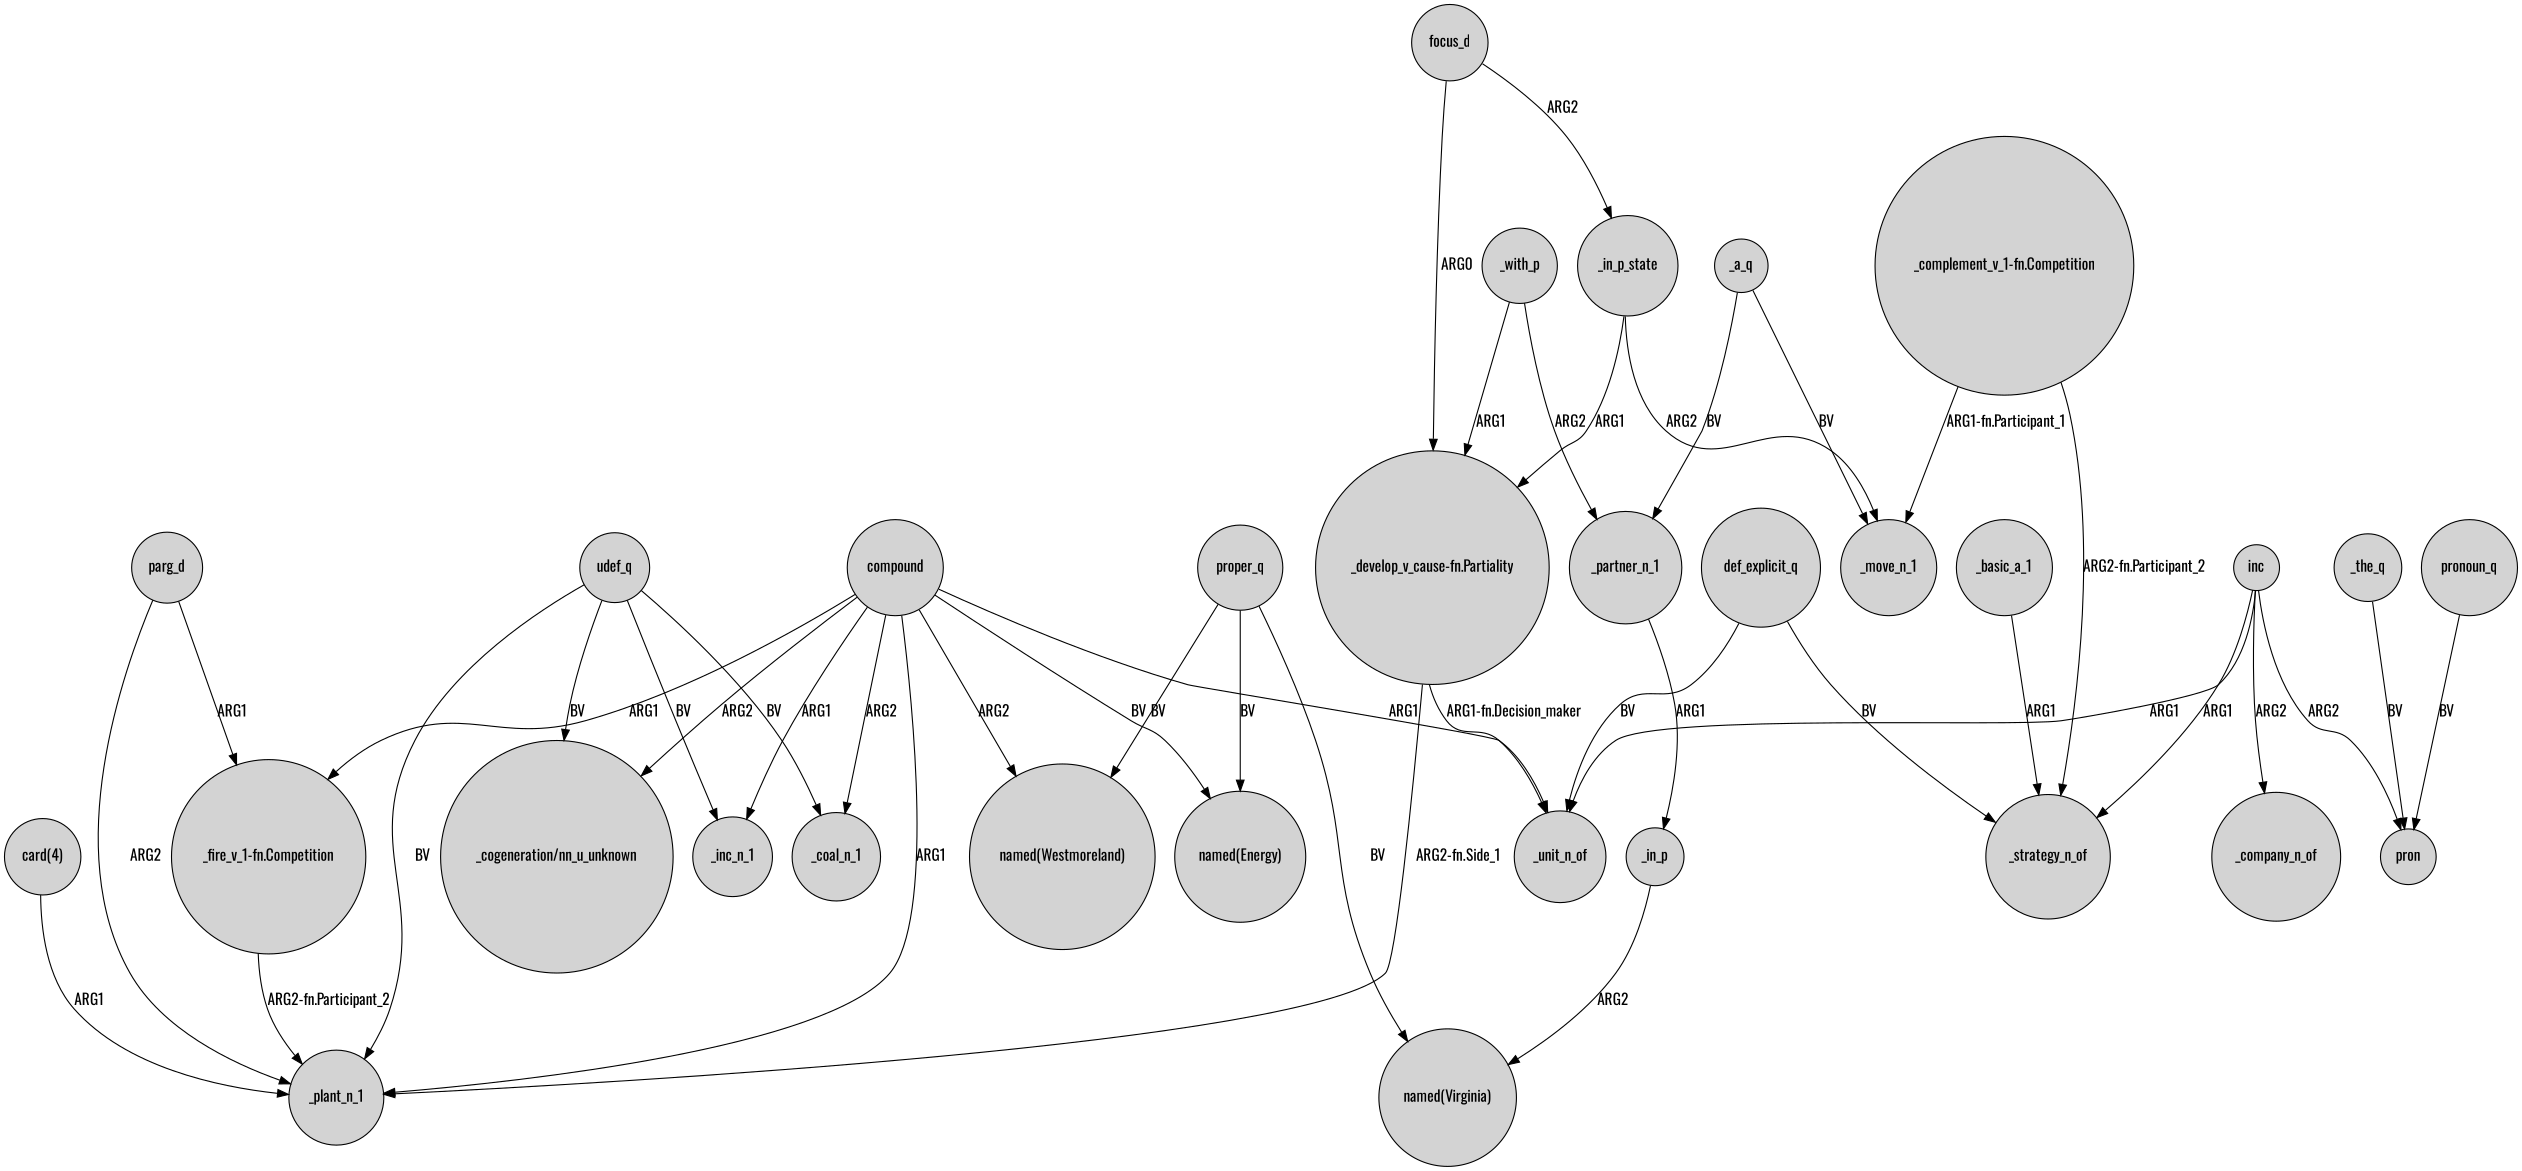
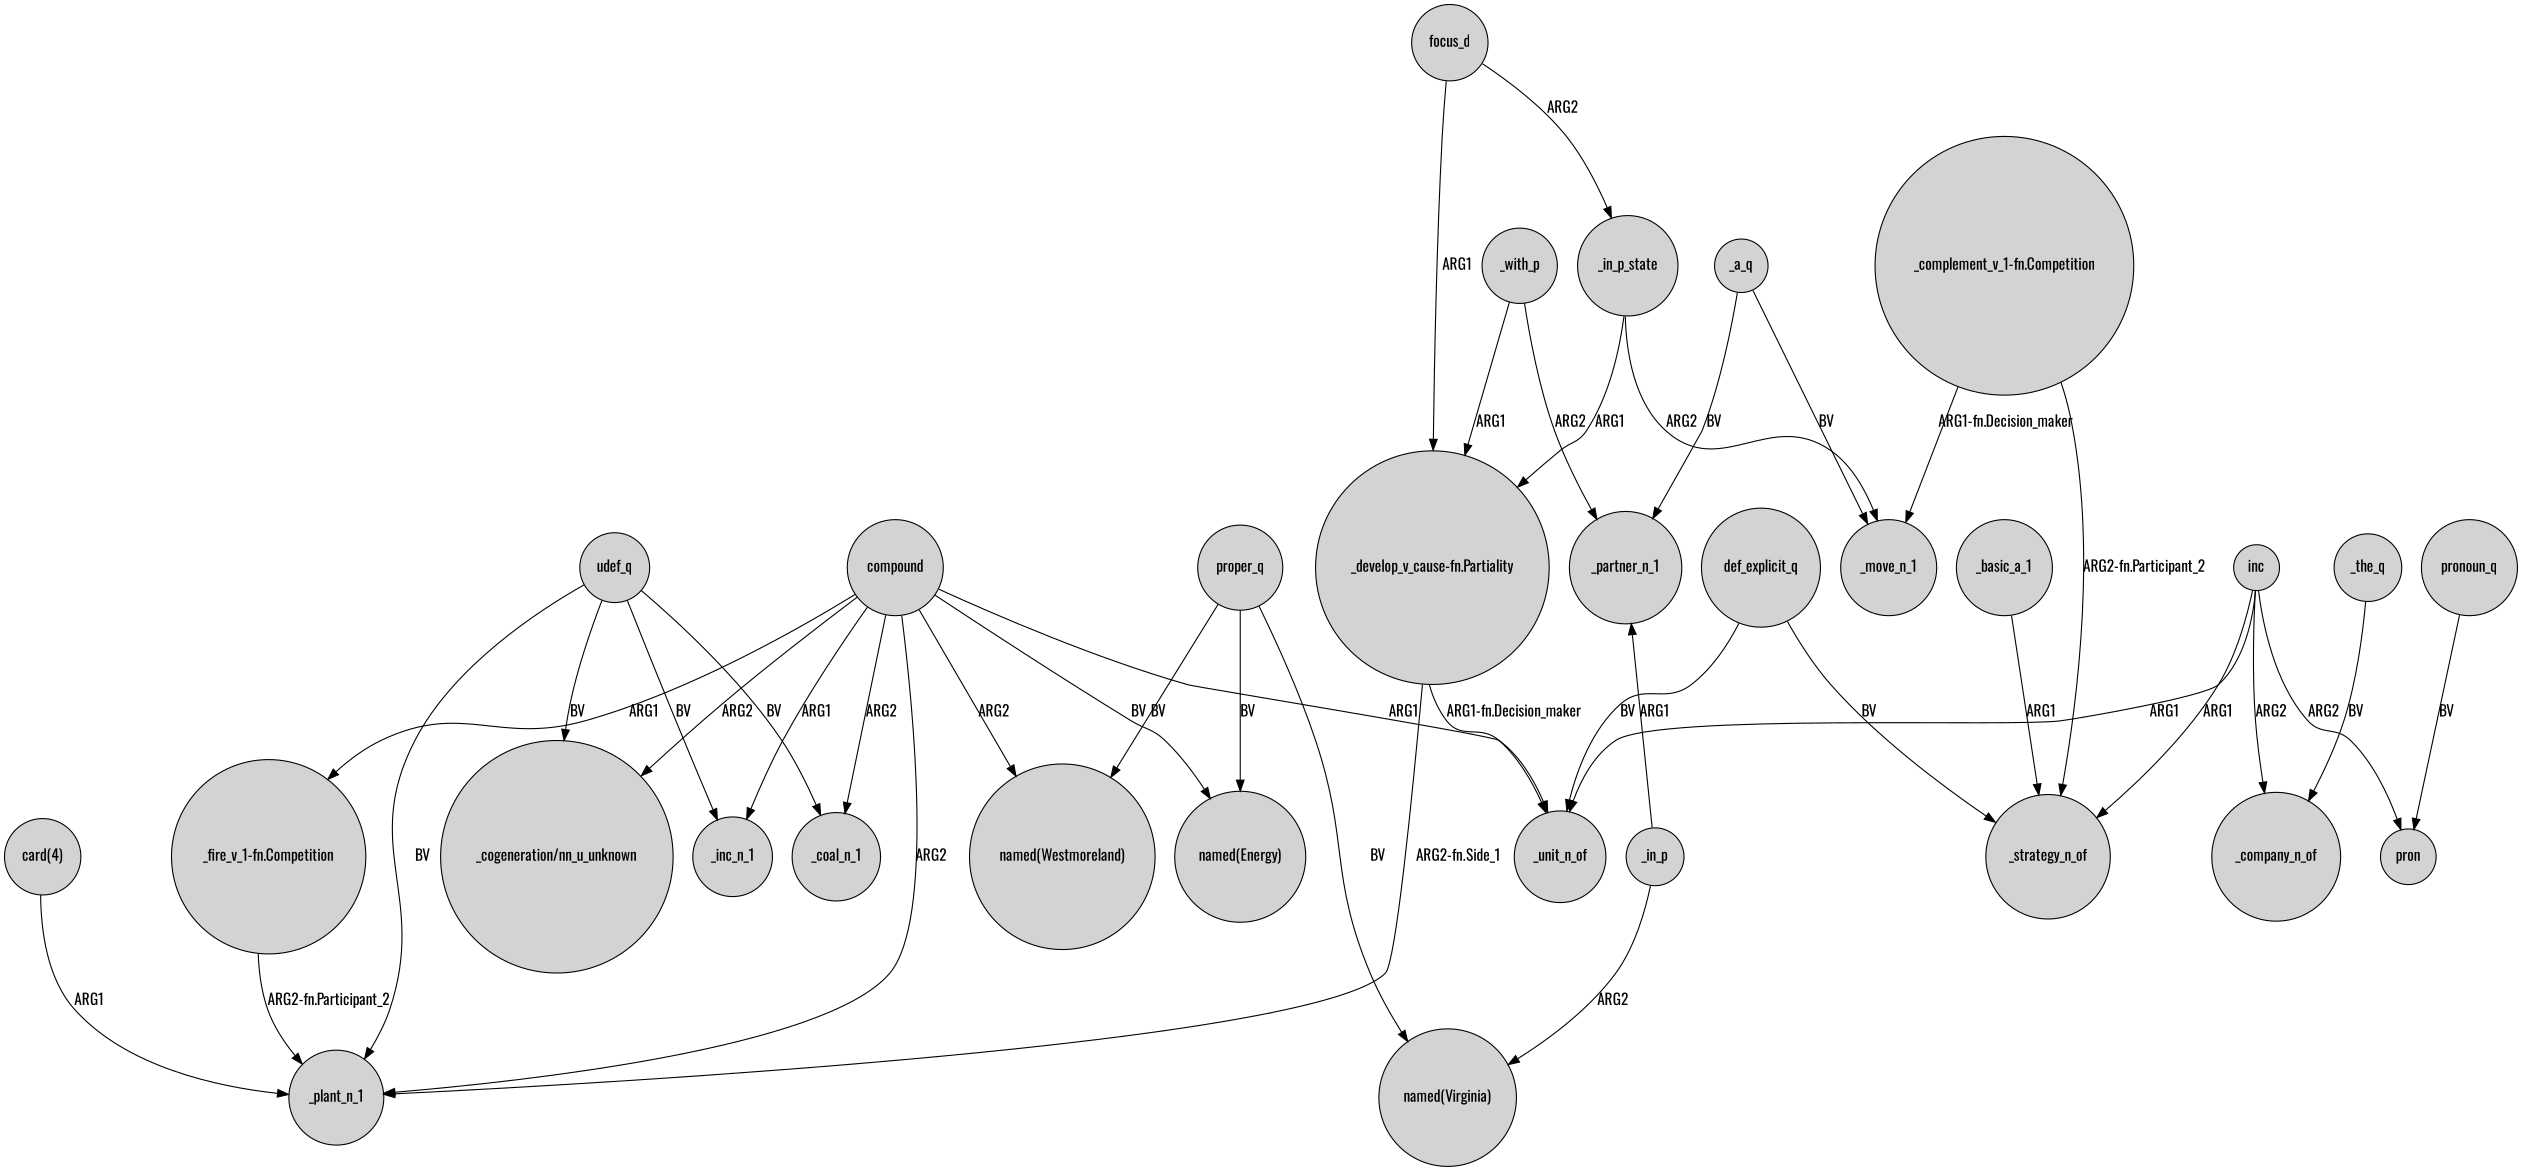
edge "focus_d" -> "_develop_v_cause-fn.Partiality": label "ARG0" -> "ARG1"
edge "_complement_v_1-fn.Competition" -> "_move_n_1": label "ARG1-fn.Participant_1" -> "ARG1-fn.Decision_maker"
node "parg_d": removed
edge "_the_q" -> "pron": now "_the_q" -> "_company_n_of"
edge "_partner_n_1" -> "_in_p": reversed
edge "compound" -> "_plant_n_1": label "ARG1" -> "ARG2"
